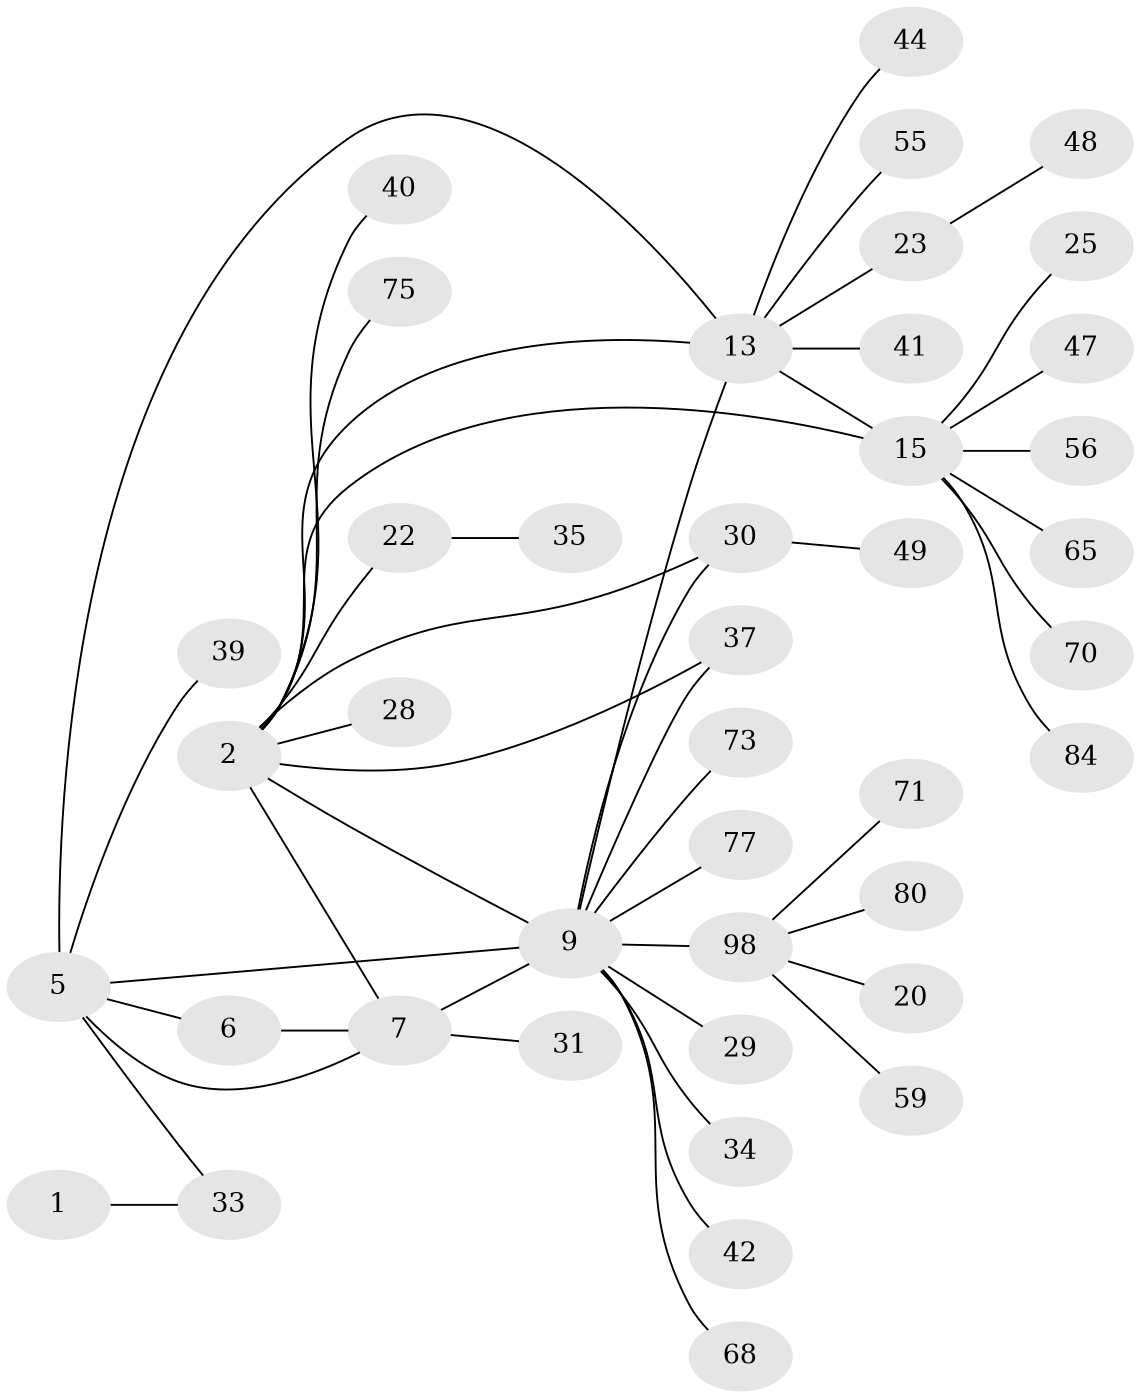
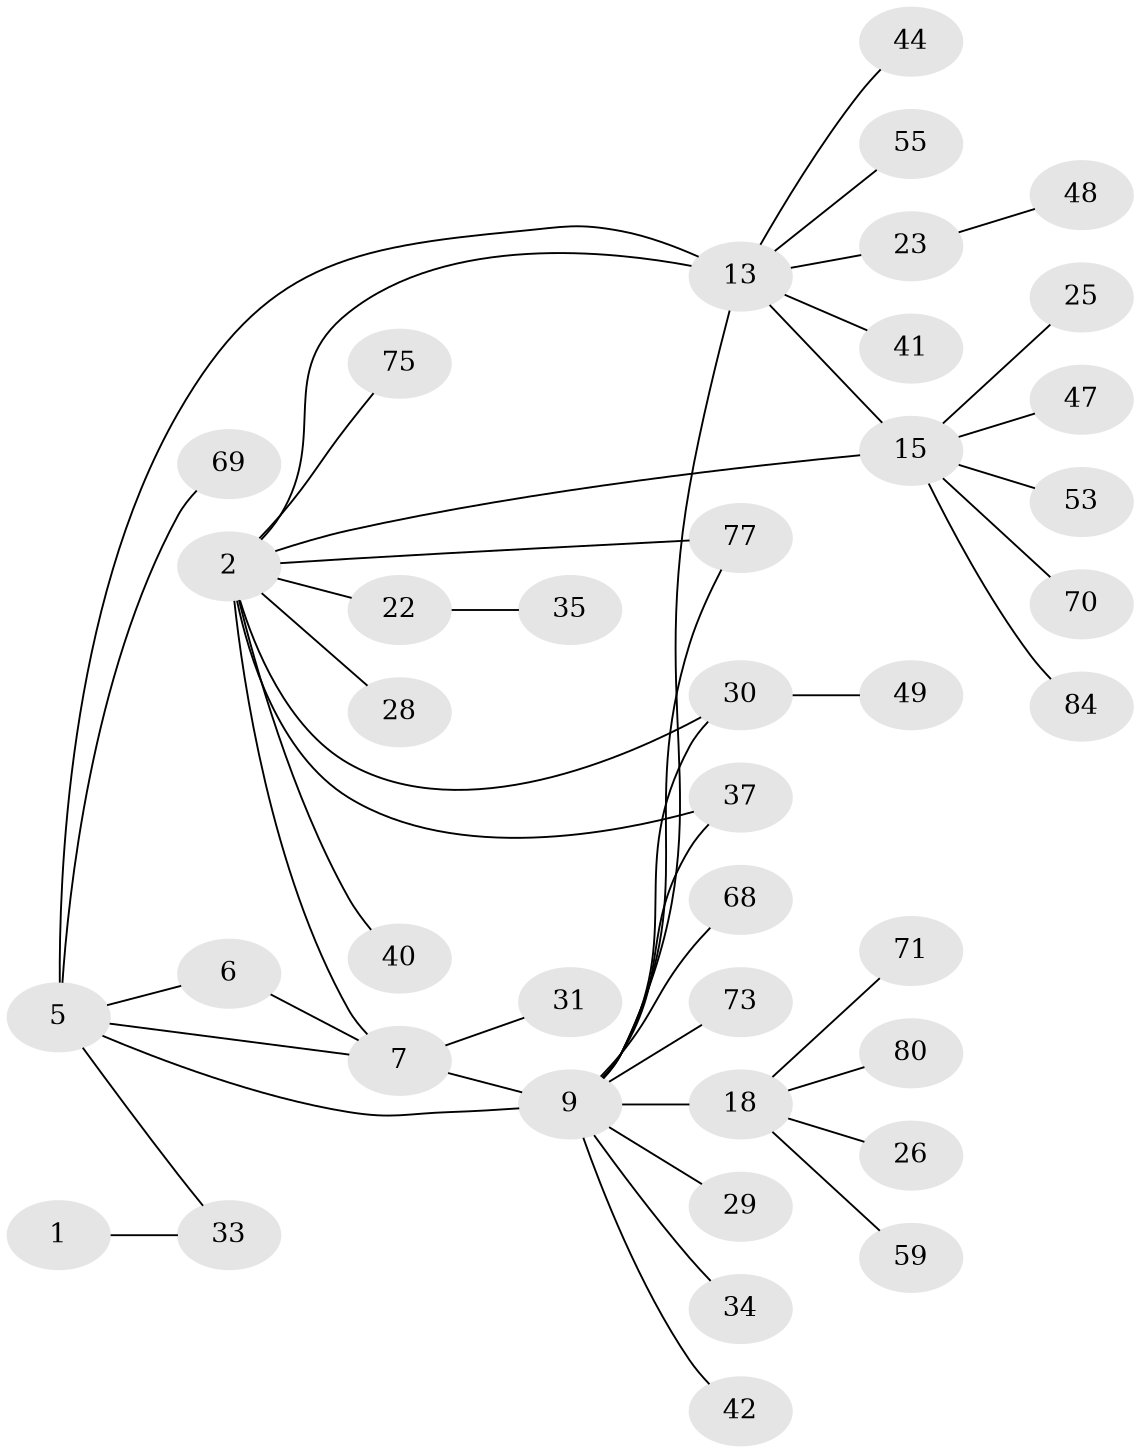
node "56": label "56" -> "53"
node "65": removed
node "39": label "39" -> "69"
edge "2" -- "9": now "2" -- "77"
node "98": label "98" -> "18"
node "20": label "20" -> "26"
